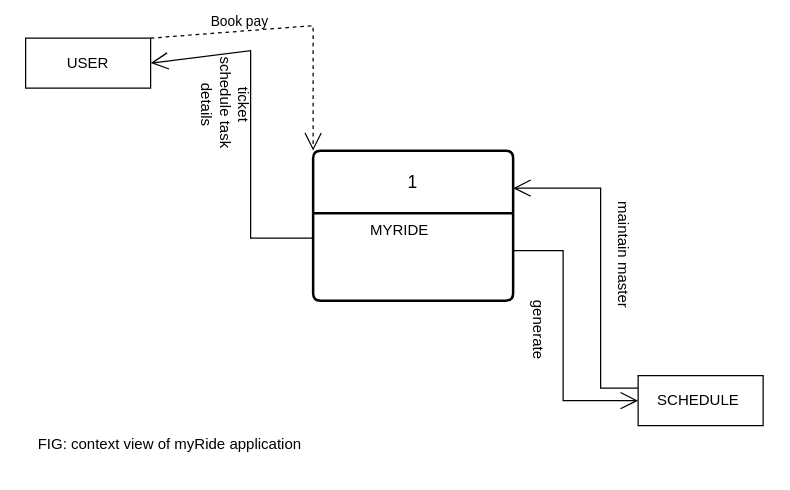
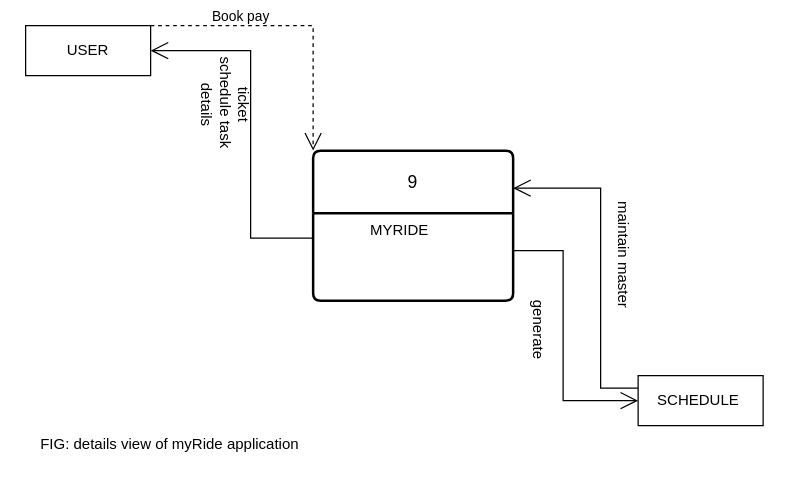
node "USER": moved (88, 63) -> (88, 51)
node "1": label "1" -> "9"
node "FIG: context view of myRide application": label "FIG: context view of myRide application" -> "FIG: details view of myRide application"
